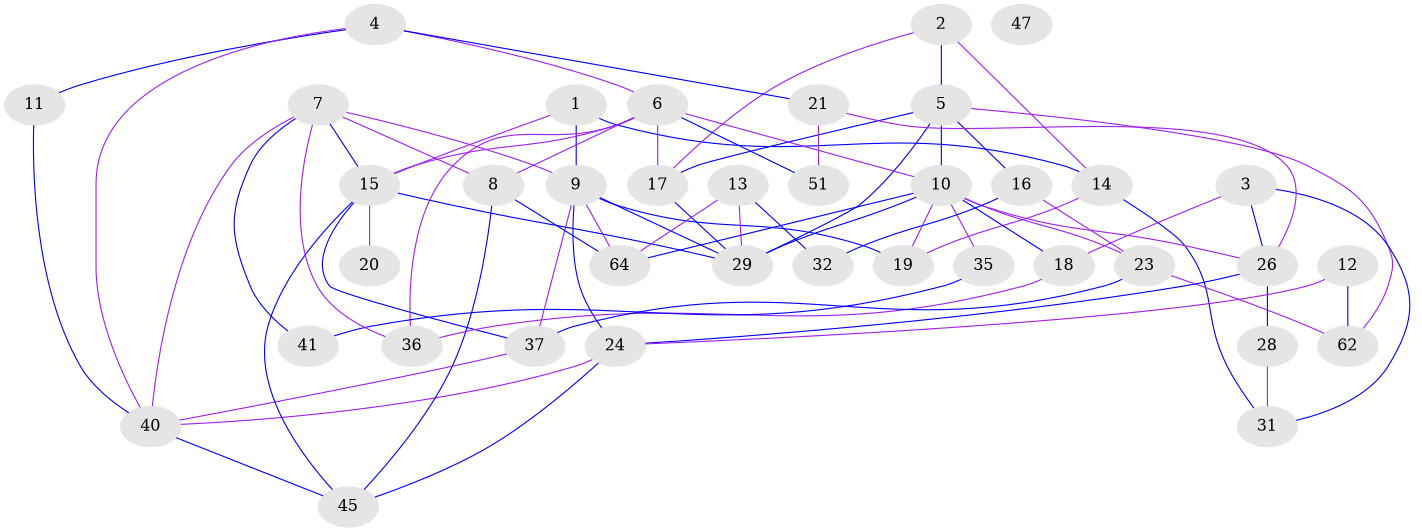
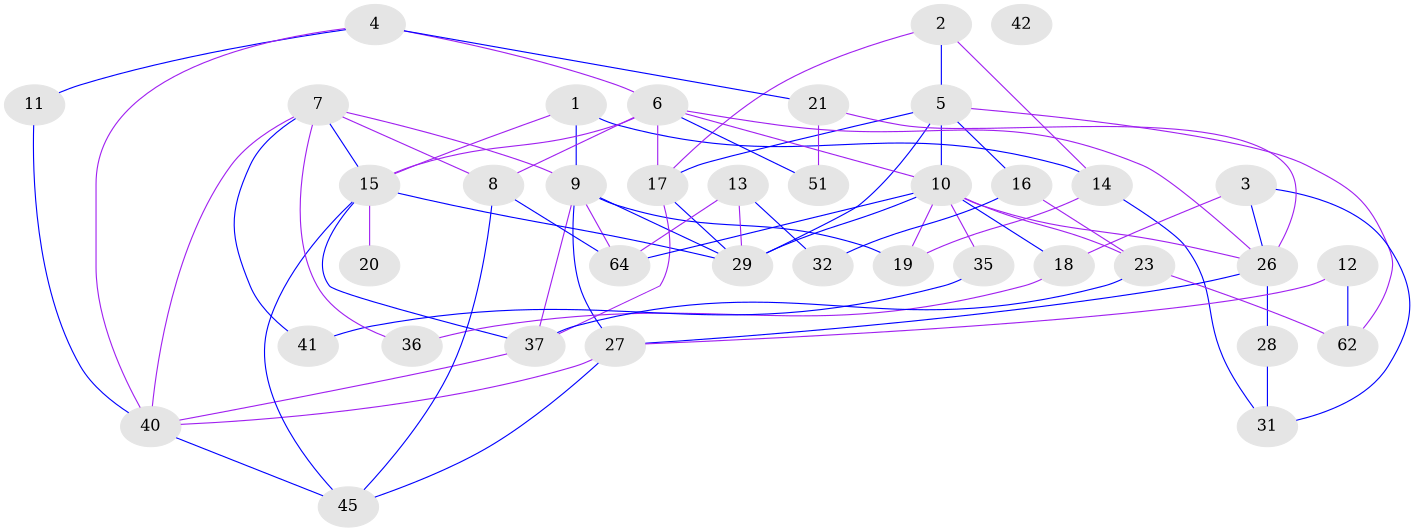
node "47": label "47" -> "42"
edge "6" -- "36": now "6" -- "26"
edge "17" -- "37": added
node "24": label "24" -> "27"
edge "28" -- "31": color purple -> blue
